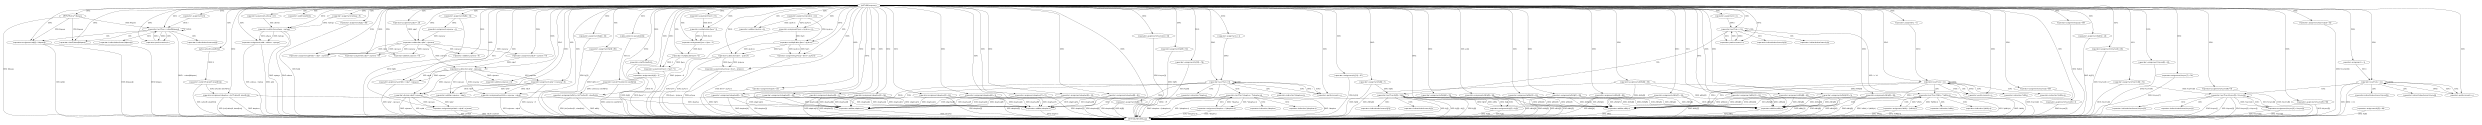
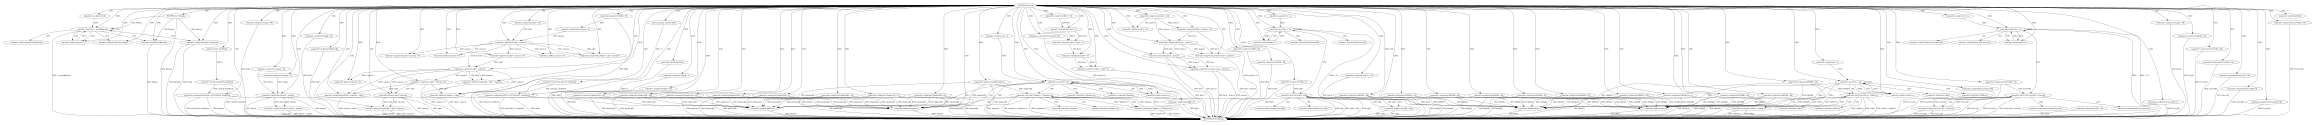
edge "(METHOD,sxyewscj)" -> "(<operator>.assignment,adok = udiwue - mptvgs)": now "(METHOD,sxyewscj)" -> "(<operator>.indirectIndexAccess,zqit[i])"
edge "(<operator>.assignment,obuphus[0] = 1)" -> "(<operator>.lessThan,*obuphus < *(obuphus+i))": added, label "DDG: obuphus[0]"
edge "(<operator>.assignment,efklhj[6] = 20)" -> "(METHOD_RETURN,void)": removed, label "DDG: efklhj[6]"
